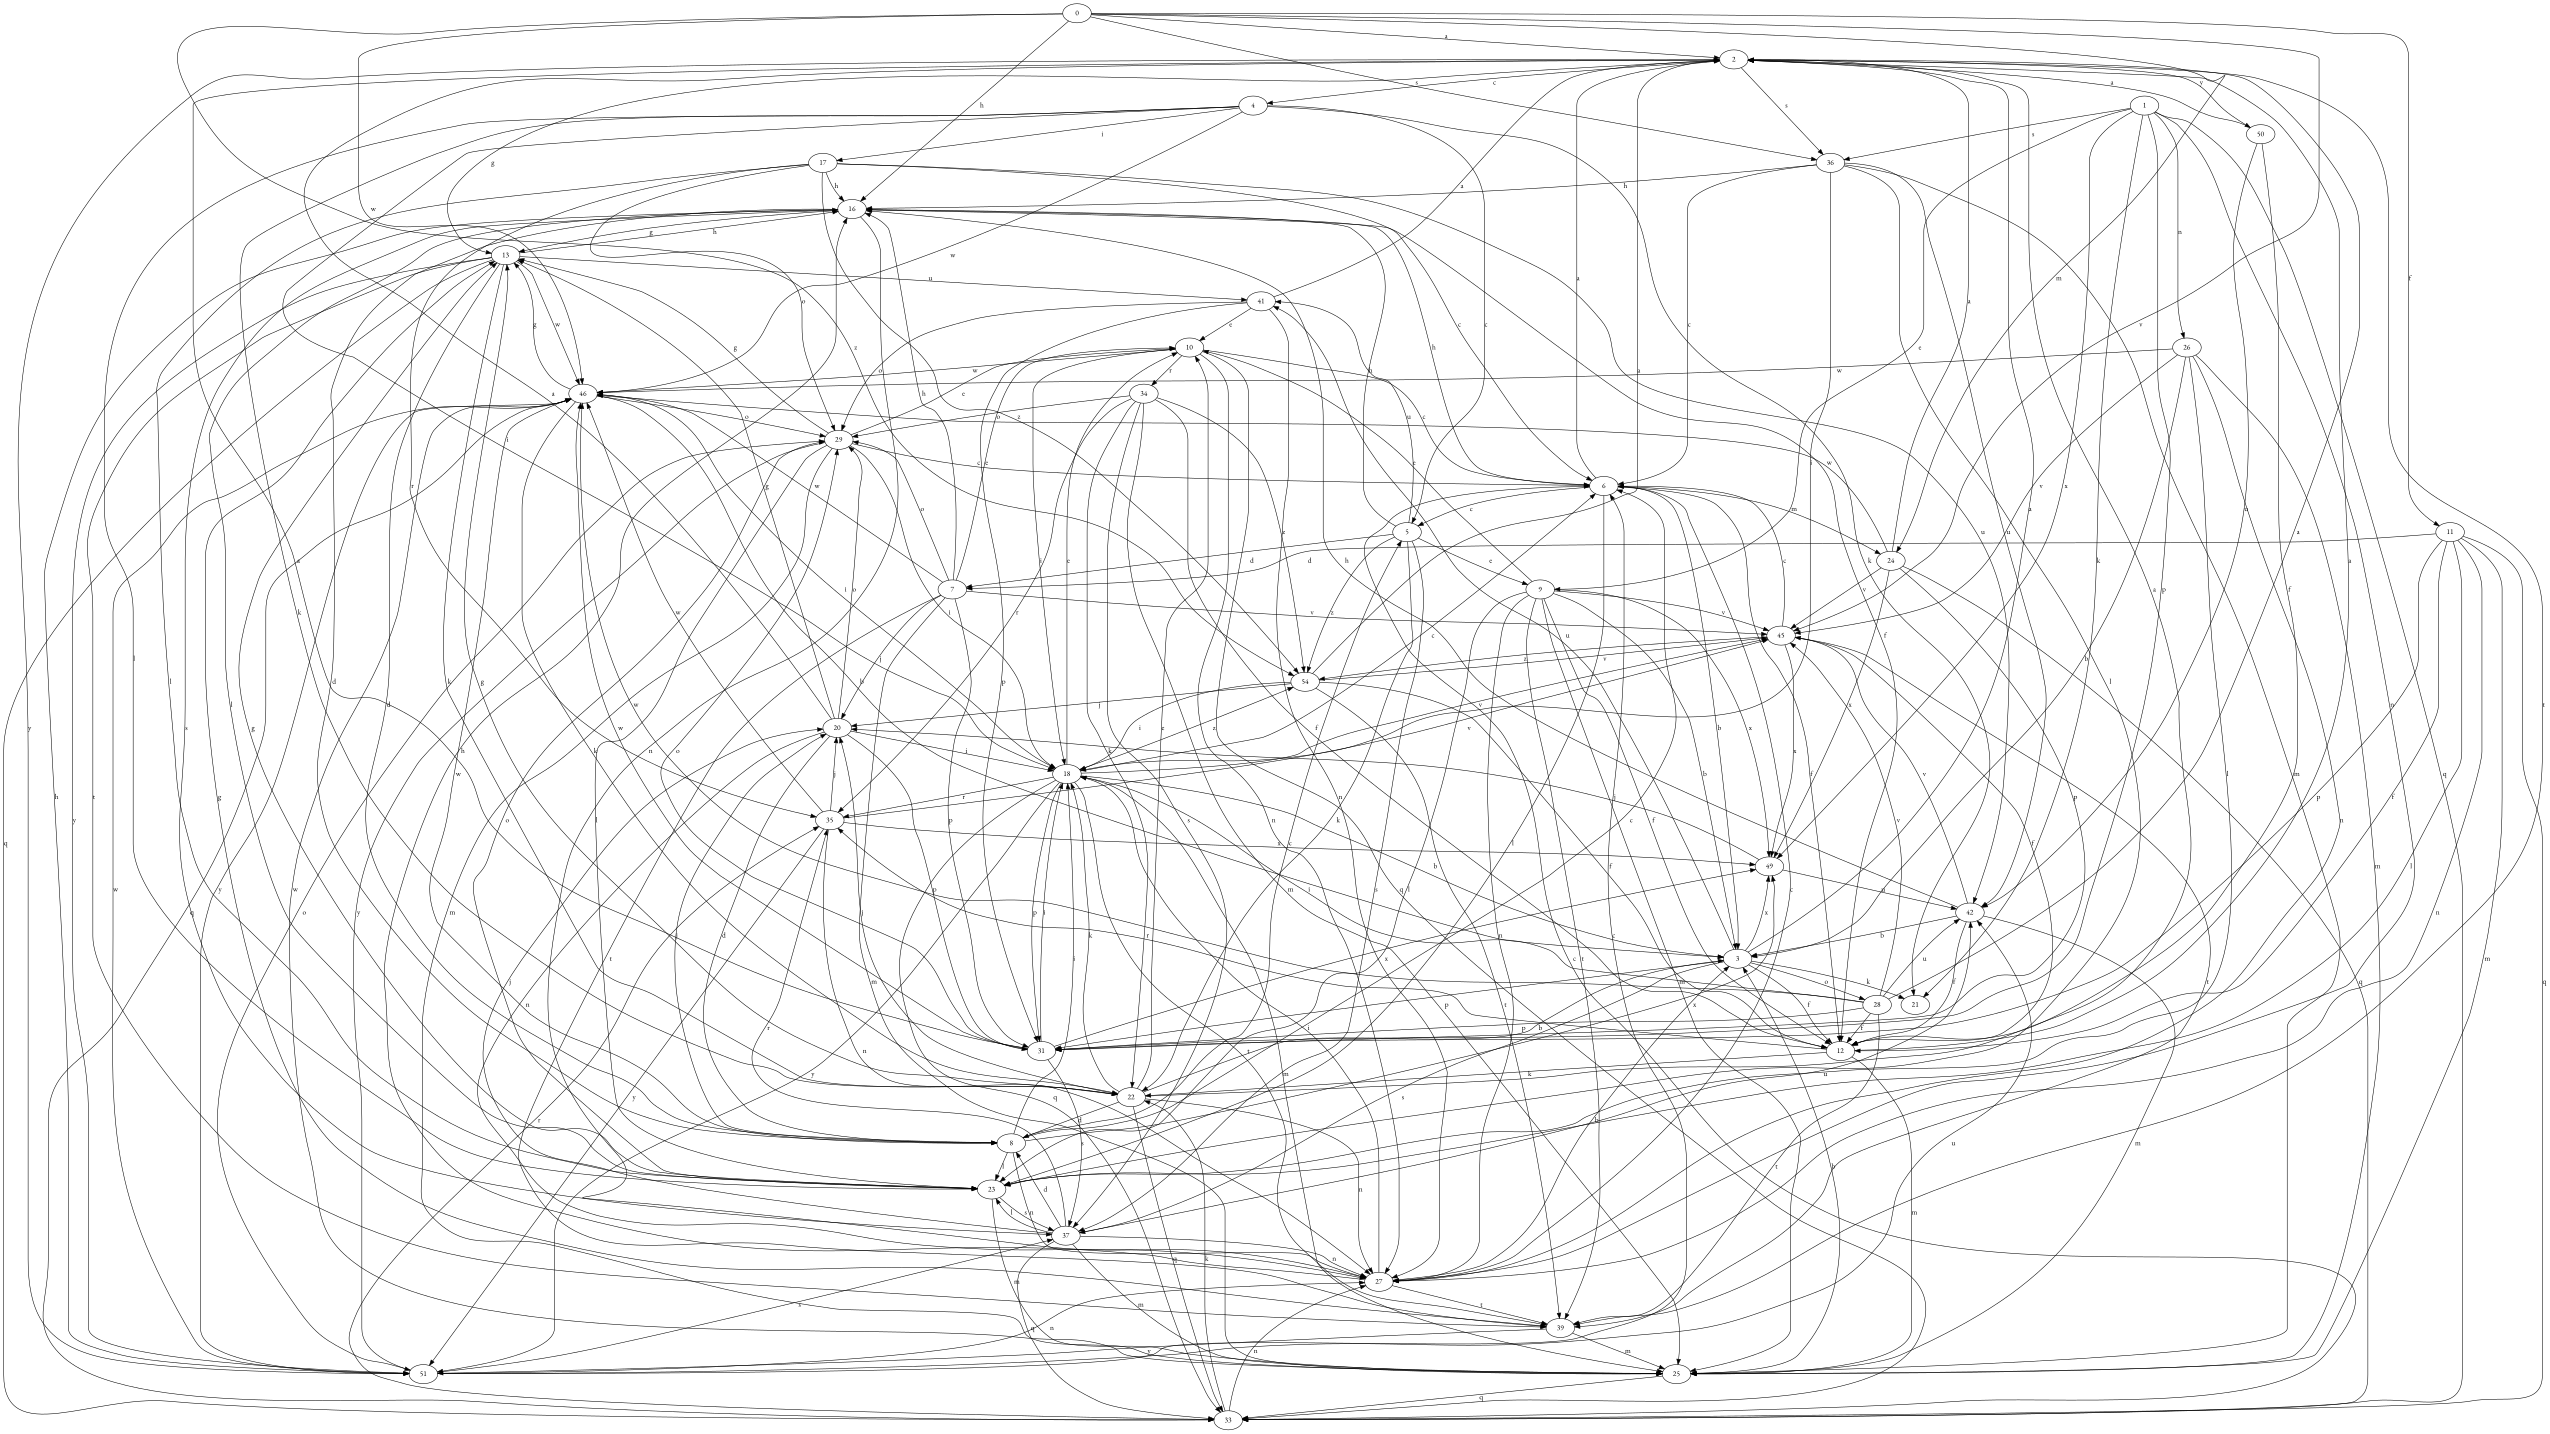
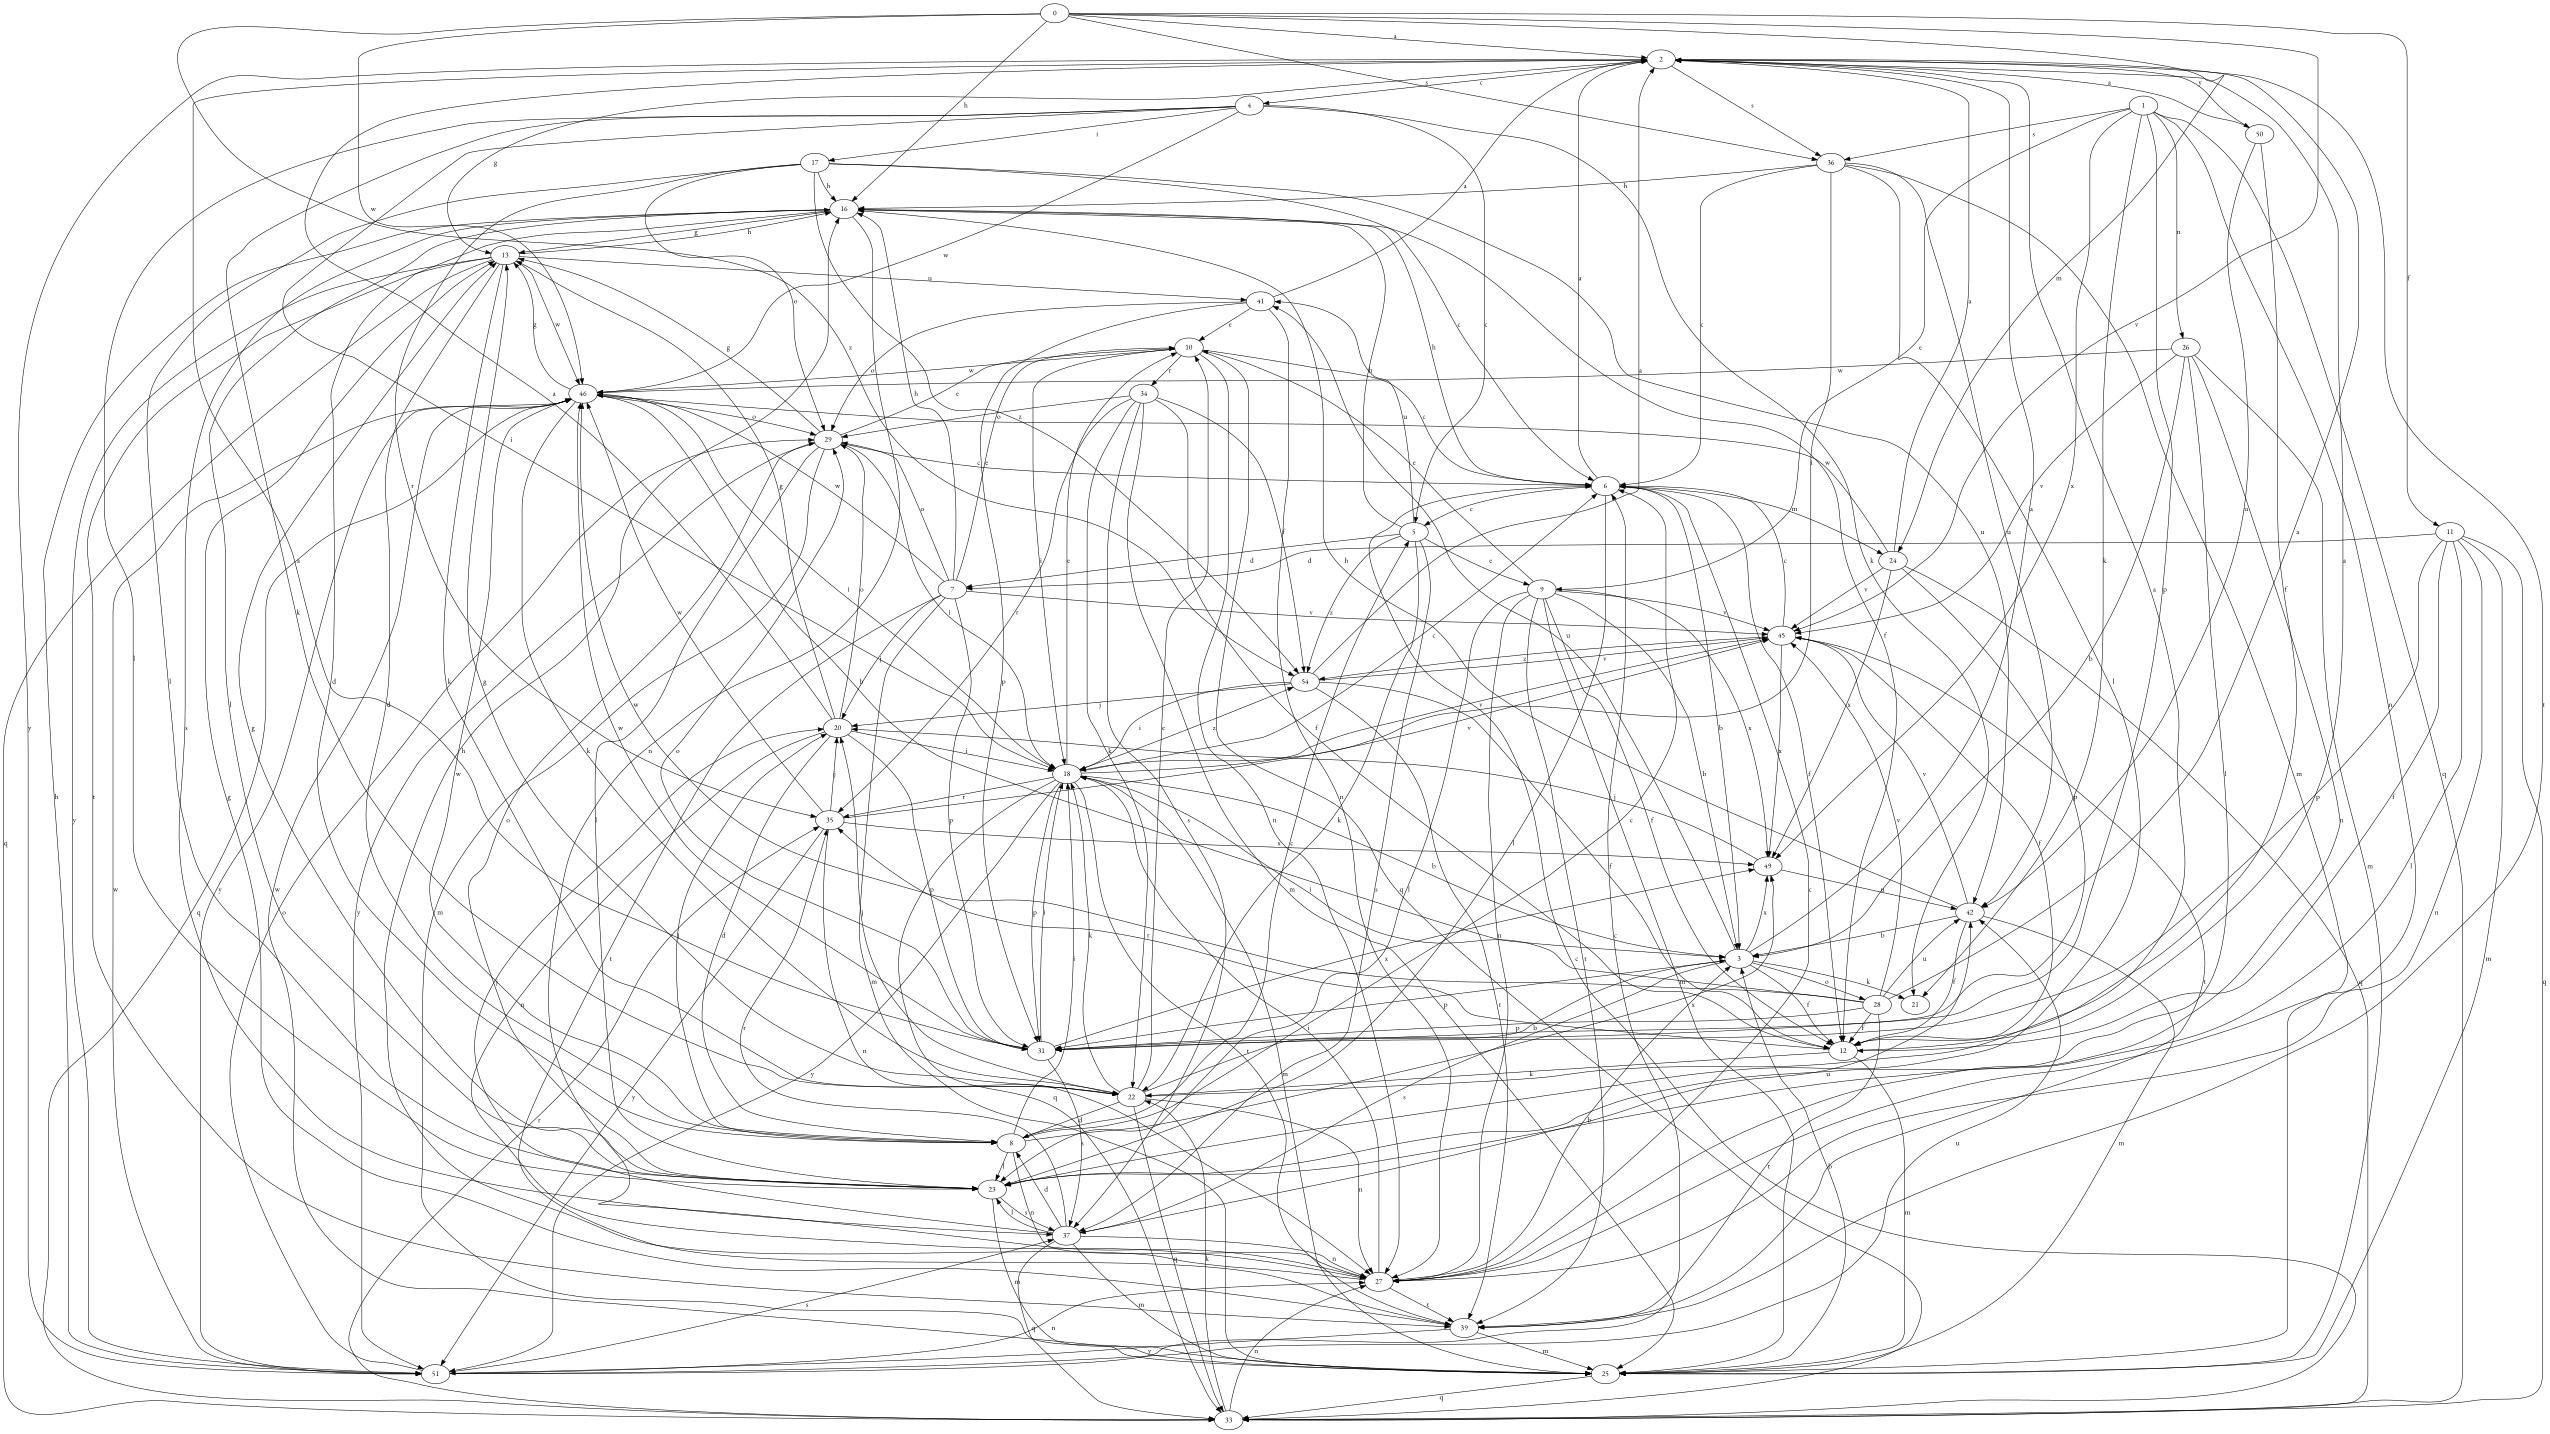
edge "34" -> "54": label "z" -> "f"
